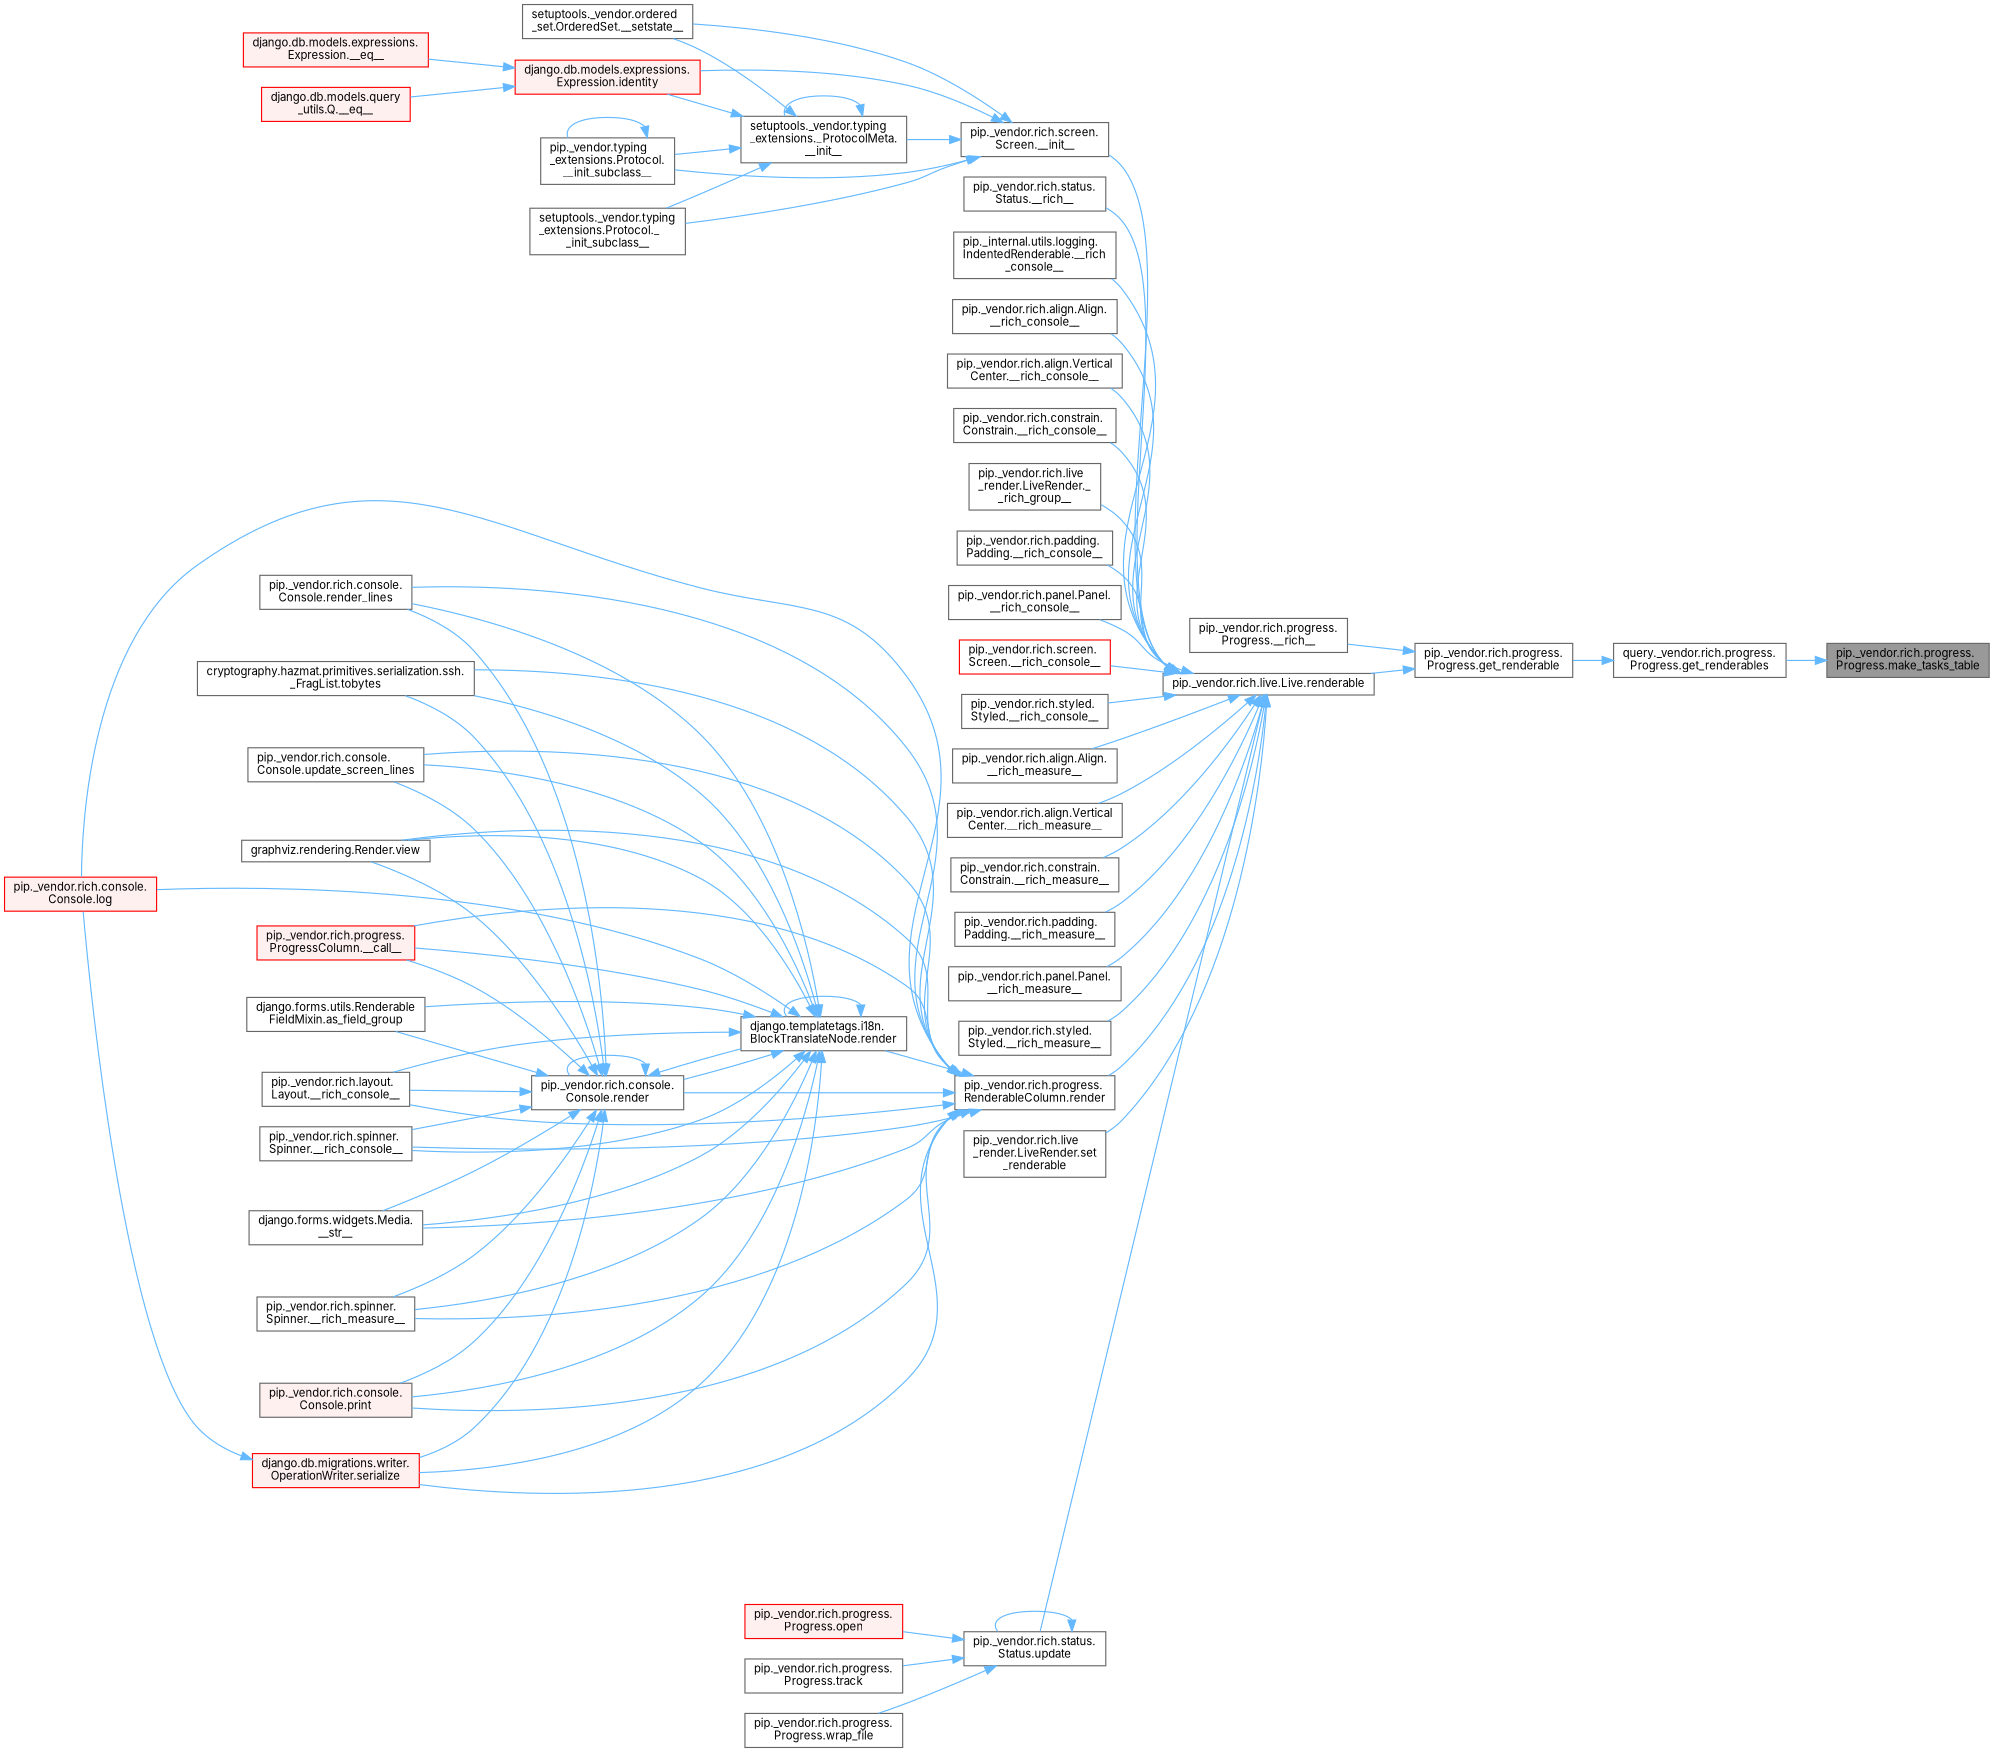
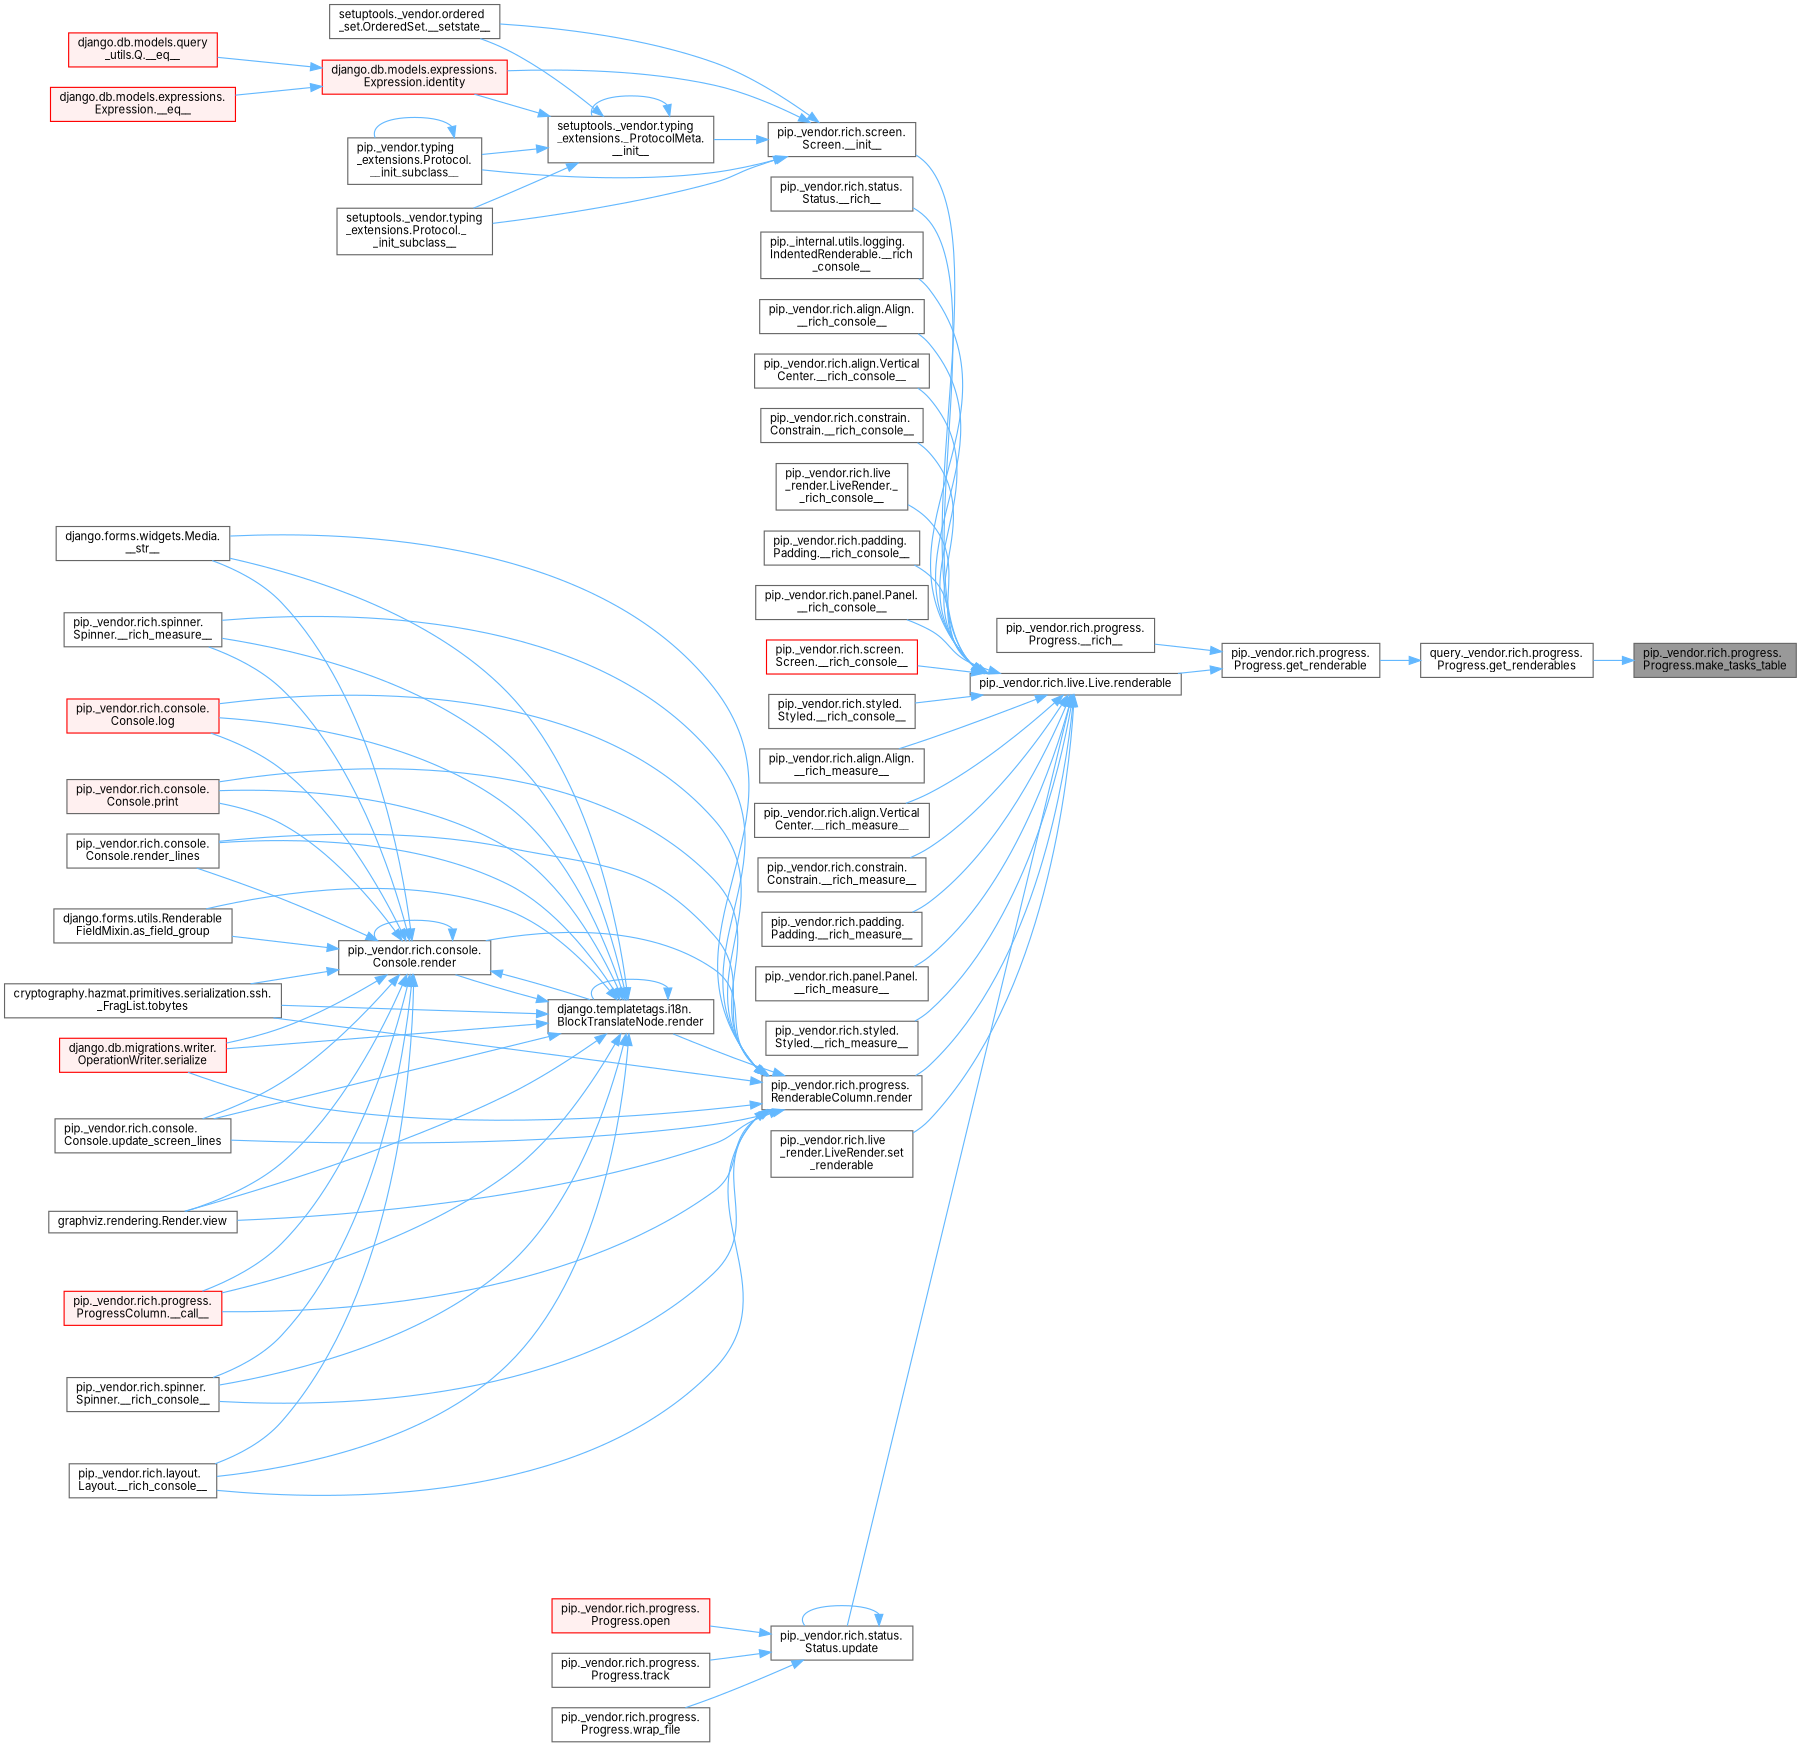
node "pip._vendor.rich.live _render.LiveRender._ _rich_group__": label "pip._vendor.rich.live _render.LiveRender._ _rich_group__" -> "pip._vendor.rich.live _render.LiveRender._ _rich_console__"
edge "pip._vendor.rich.console. Console.log" -> "django.db.migrations.writer. OperationWriter.serialize": now "pip._vendor.rich.console. Console.log" -> "pip._vendor.rich.console. Console.render"
